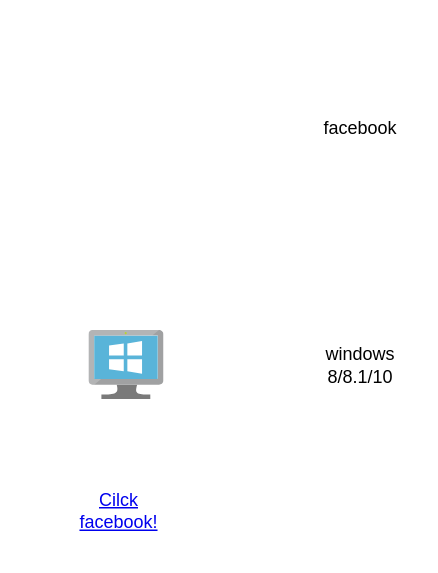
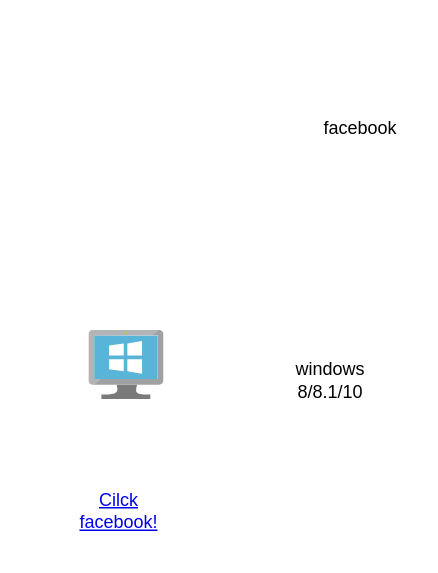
node "windows 8/8.1/10": moved (361, 365) -> (331, 380)
